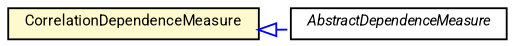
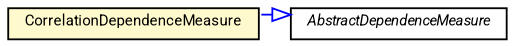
edge "AbstractDependenceMeasure" -> "CorrelationDependenceMeasure": reversed
